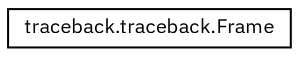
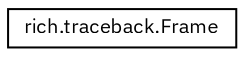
node "traceback.traceback.Frame": label "traceback.traceback.Frame" -> "rich.traceback.Frame"
